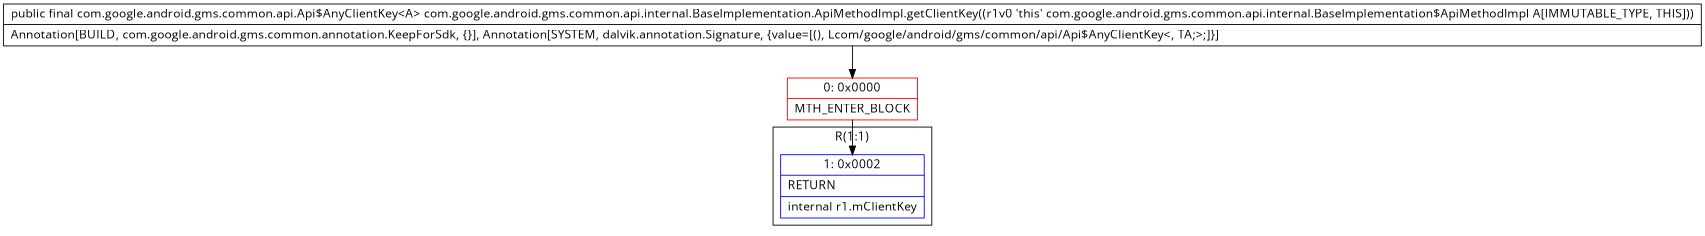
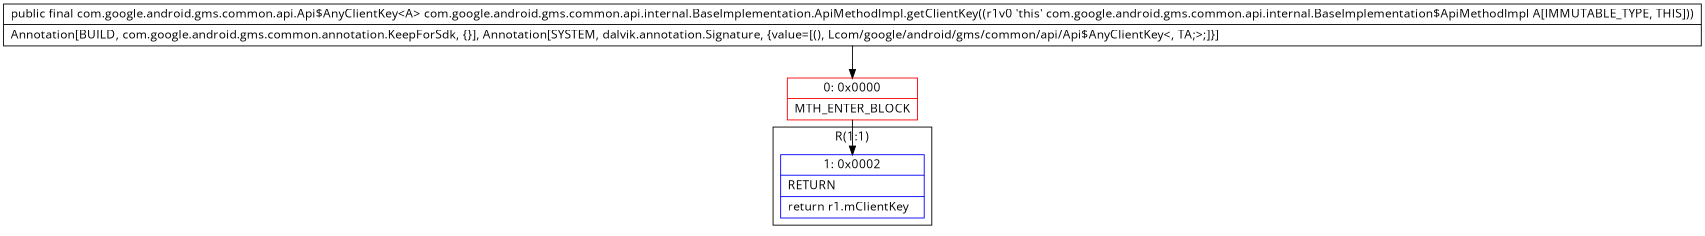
node "1: 0x0002": text "internal r1.mClientKey" -> "return r1.mClientKey"
